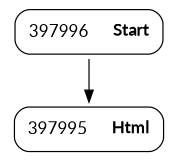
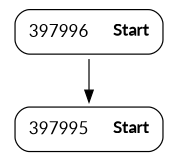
node "397995": text "Html" -> "Start"
